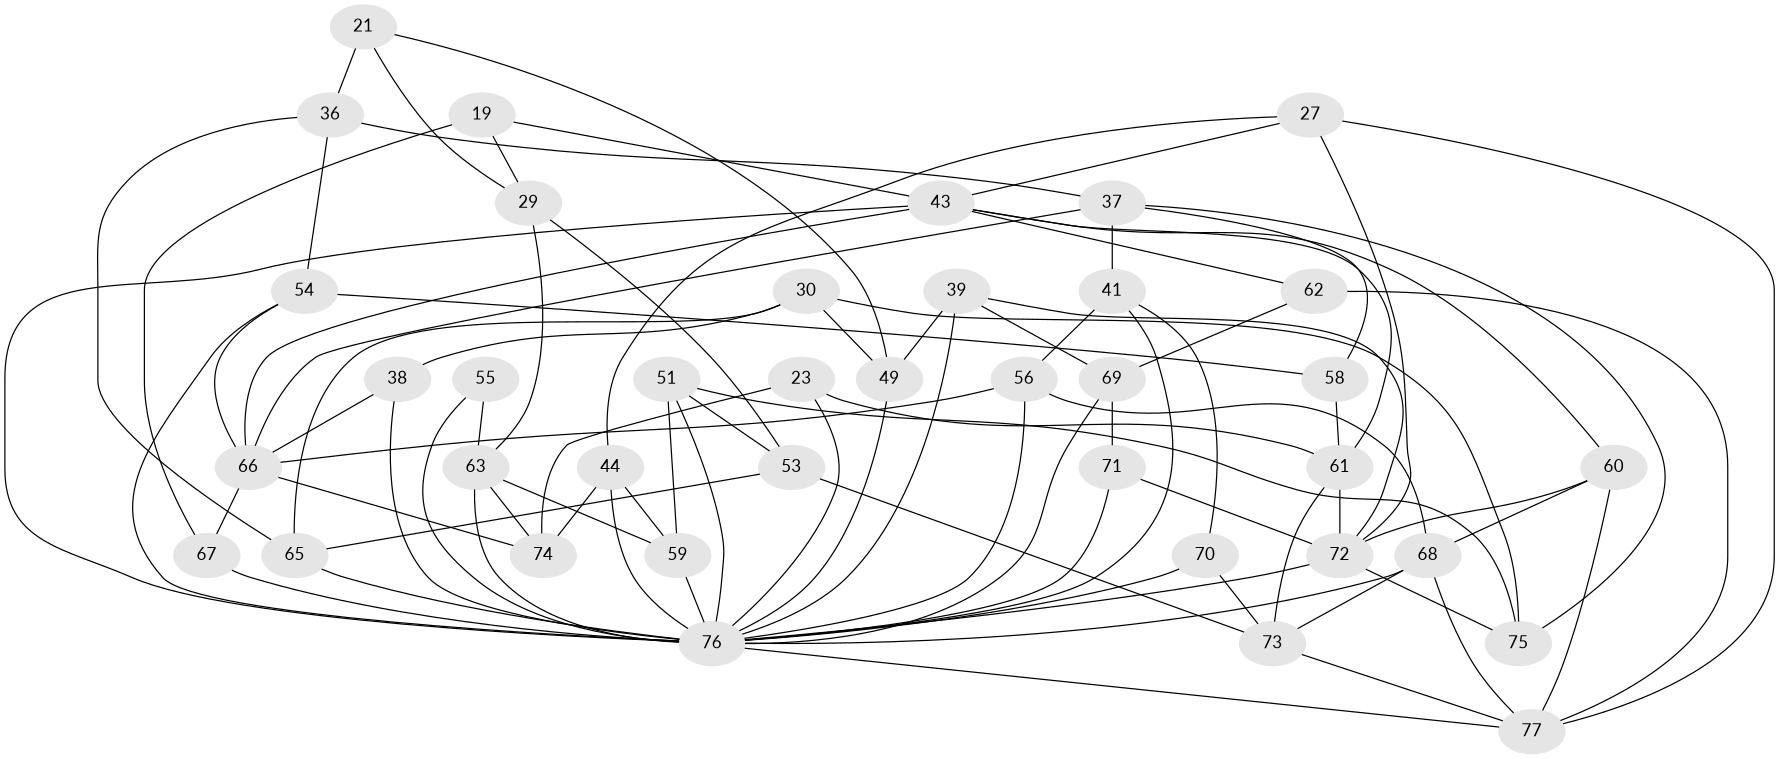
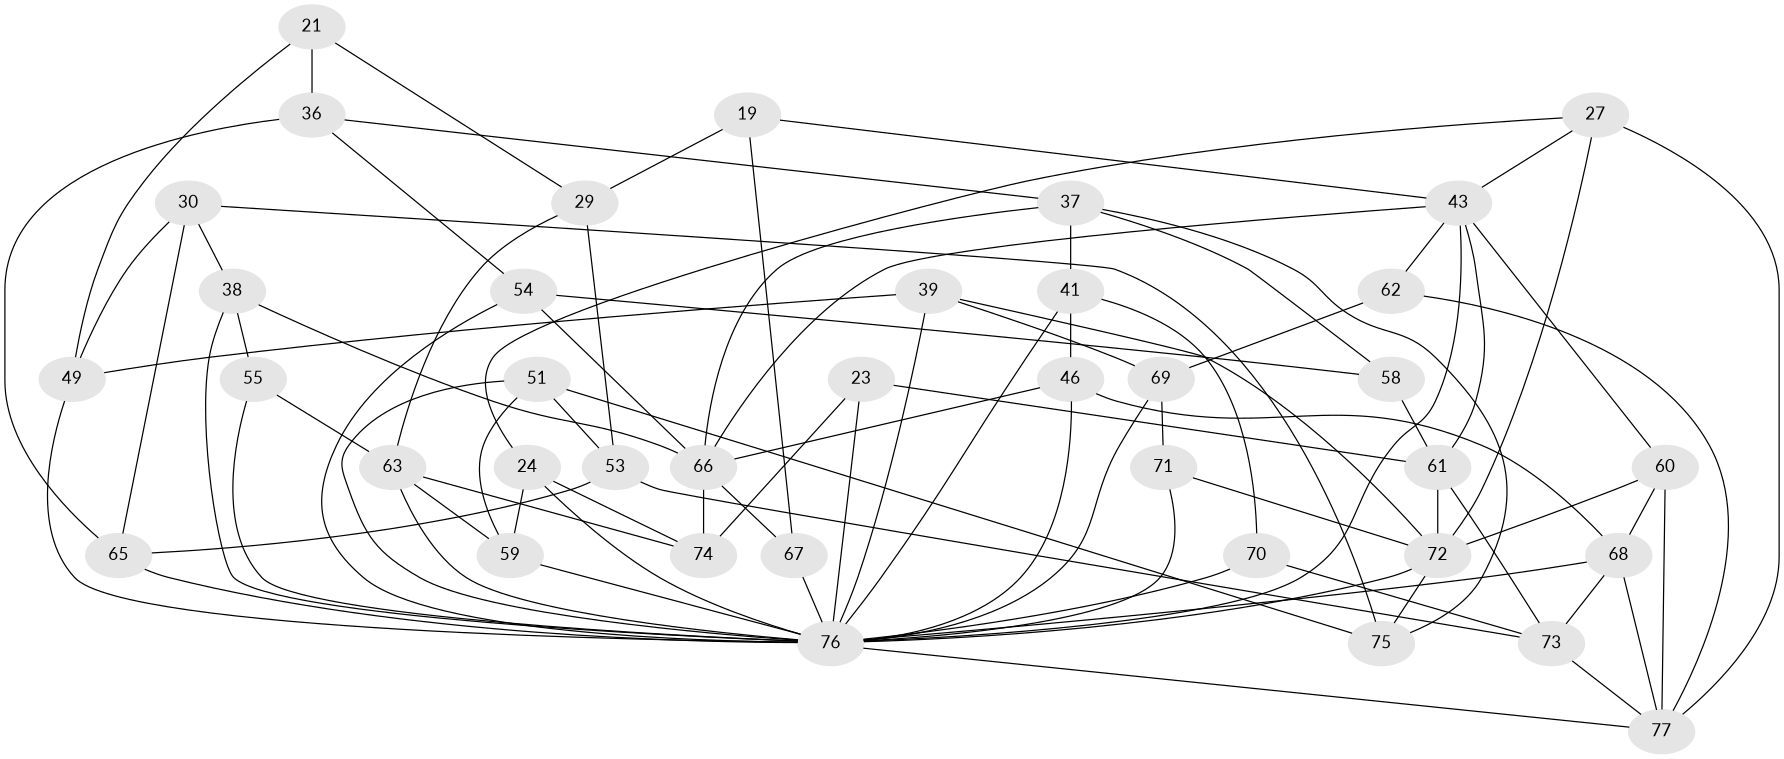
edge "38" -- "55": added
node "56": label "56" -> "46"
node "44": label "44" -> "24"
